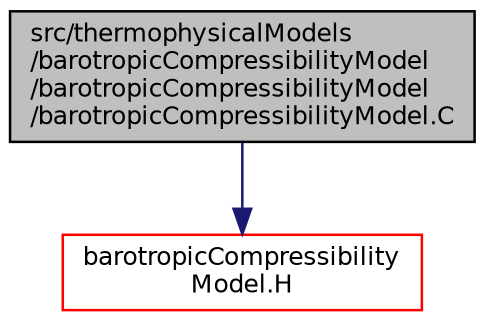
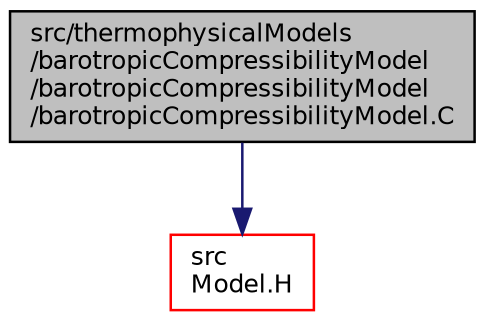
node "barotropicCompressibility Model.H": label "barotropicCompressibility Model.H" -> "src Model.H"
